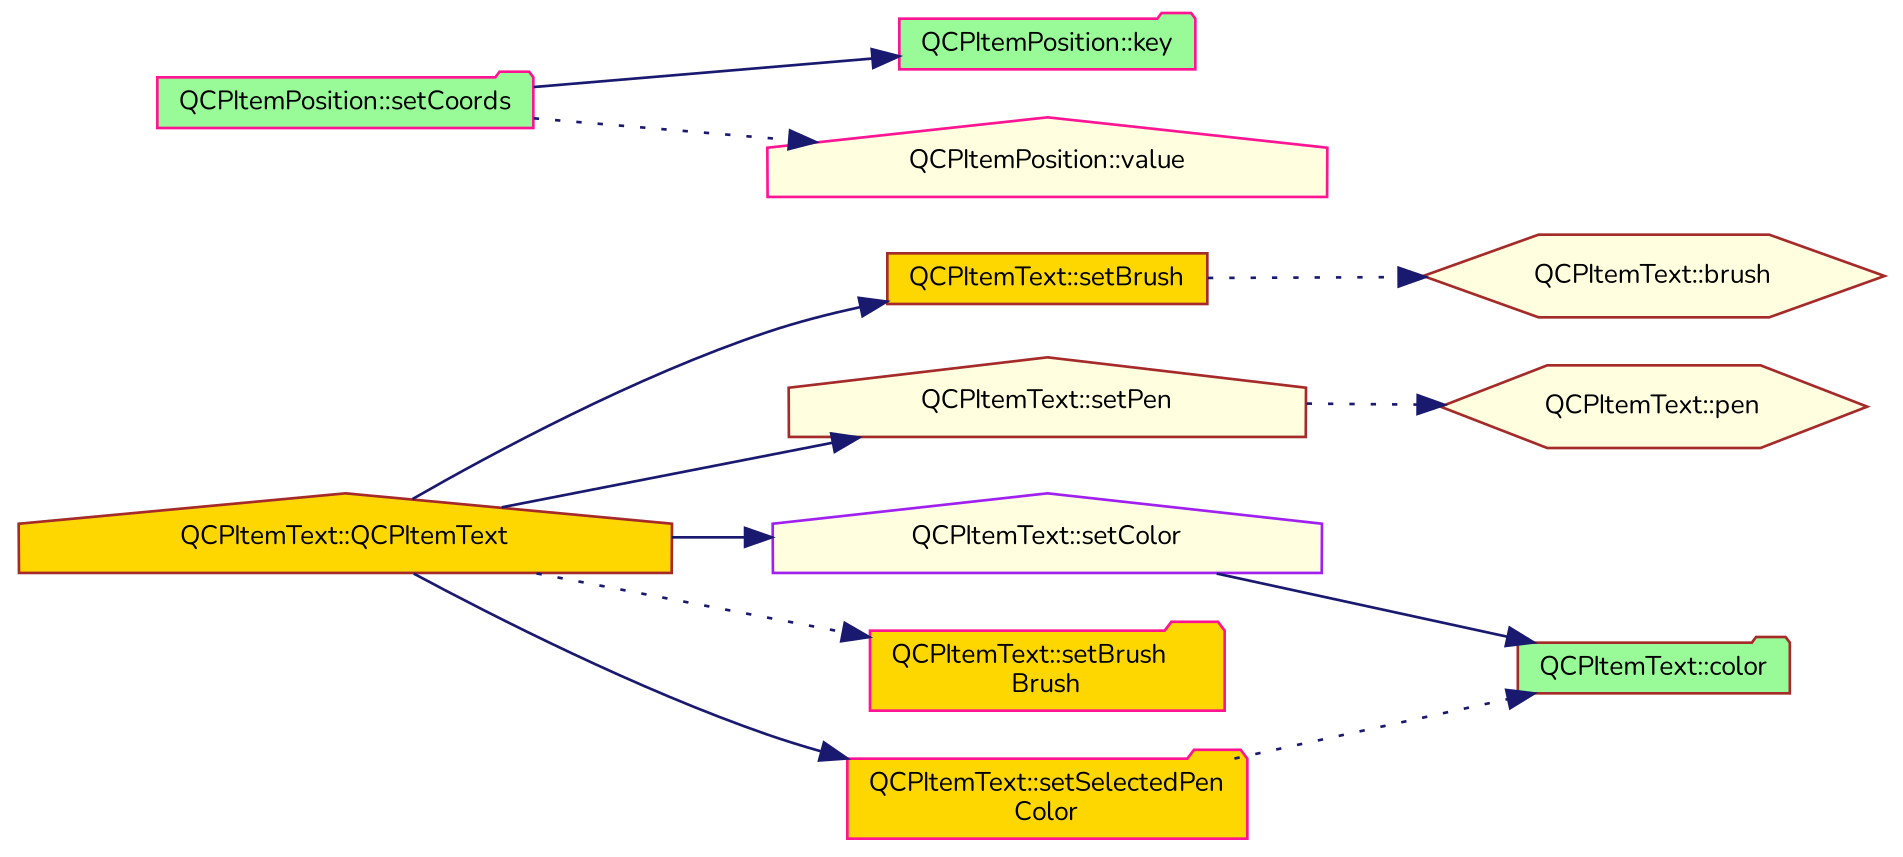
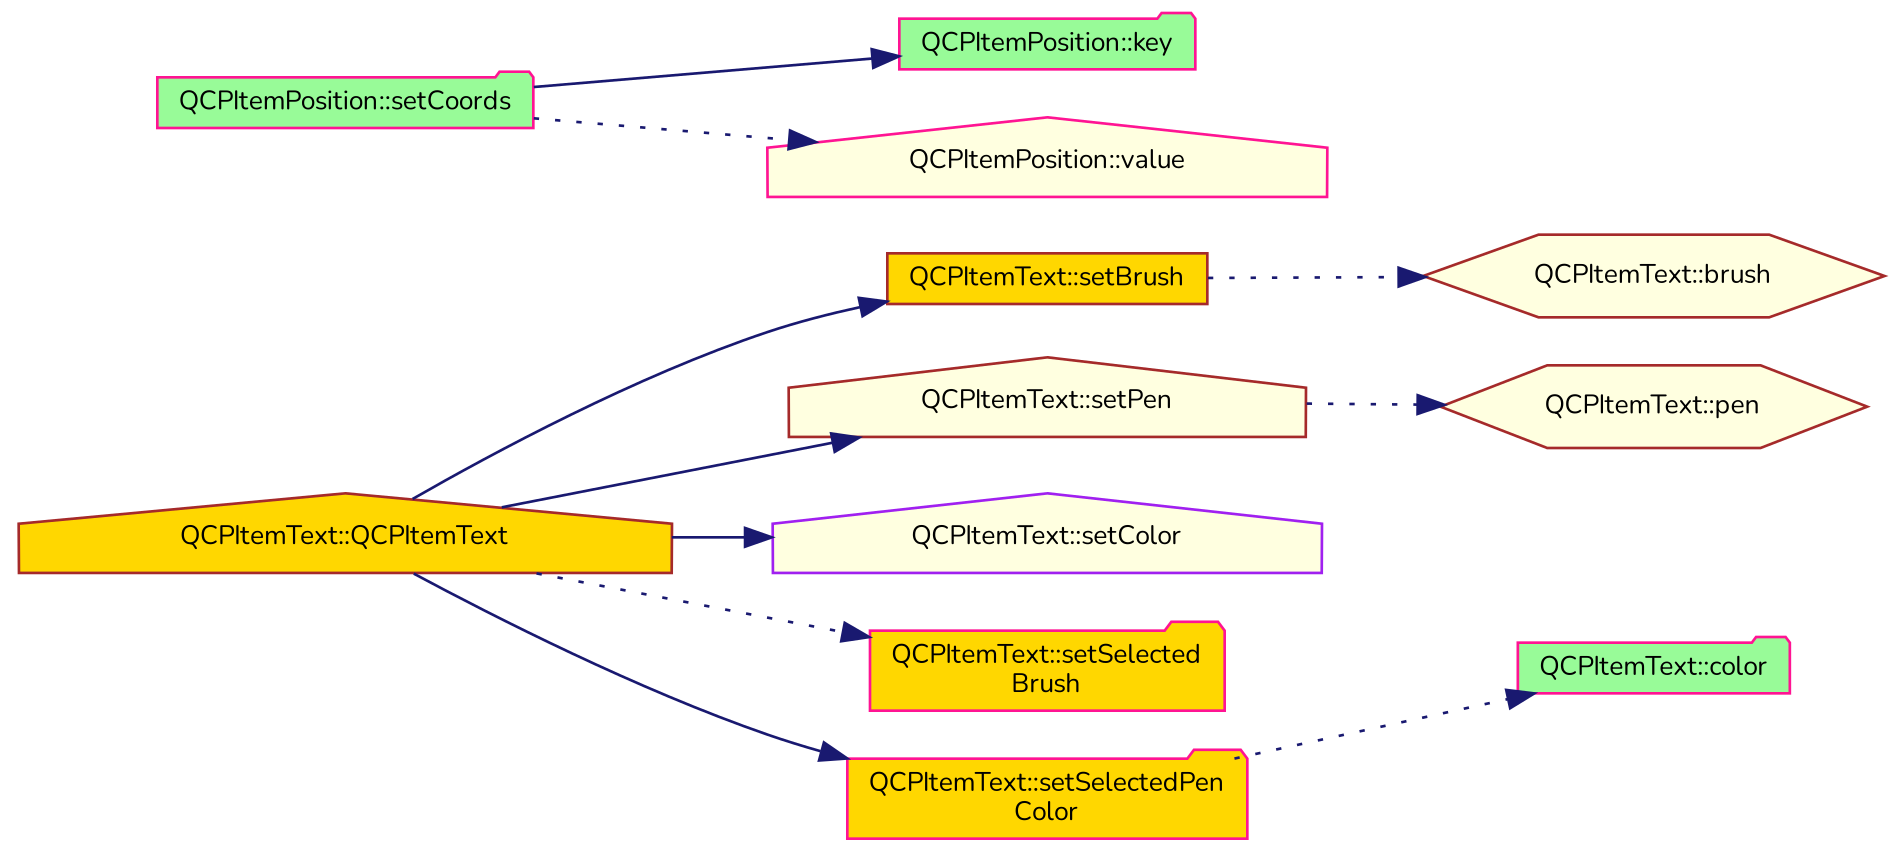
edge "QCPItemText::setColor" -> "QCPItemText::color": removed
node "QCPItemText::color": color brown -> deeppink
node "QCPItemText::setBrush Brush": label "QCPItemText::setBrush Brush" -> "QCPItemText::setSelected Brush"
